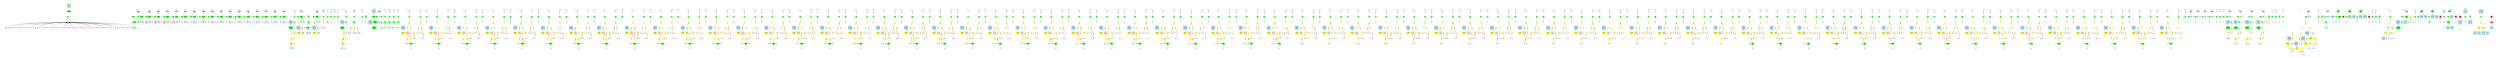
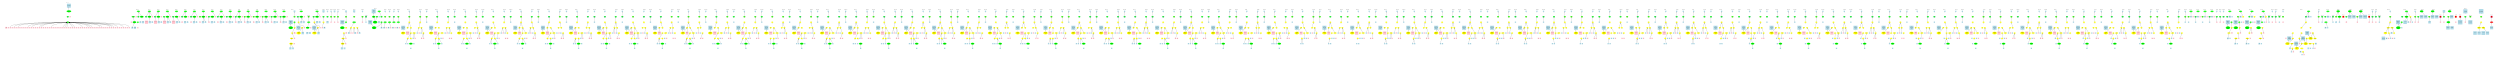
node "0x85845dd1": removed
